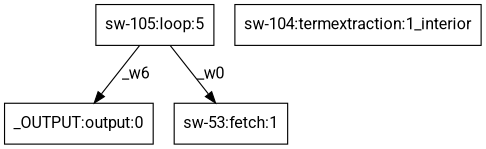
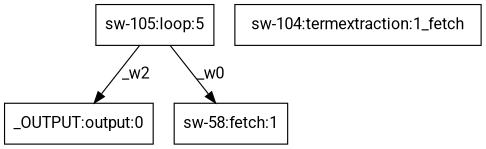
node "sw-104:termextraction:1_interior": label "sw-104:termextraction:1_interior" -> "sw-104:termextraction:1_fetch"
edge "sw-105:loop:5" -> "_OUTPUT:output:0": label "_w6" -> "_w2"
node "sw-53:fetch:1": label "sw-53:fetch:1" -> "sw-58:fetch:1"
